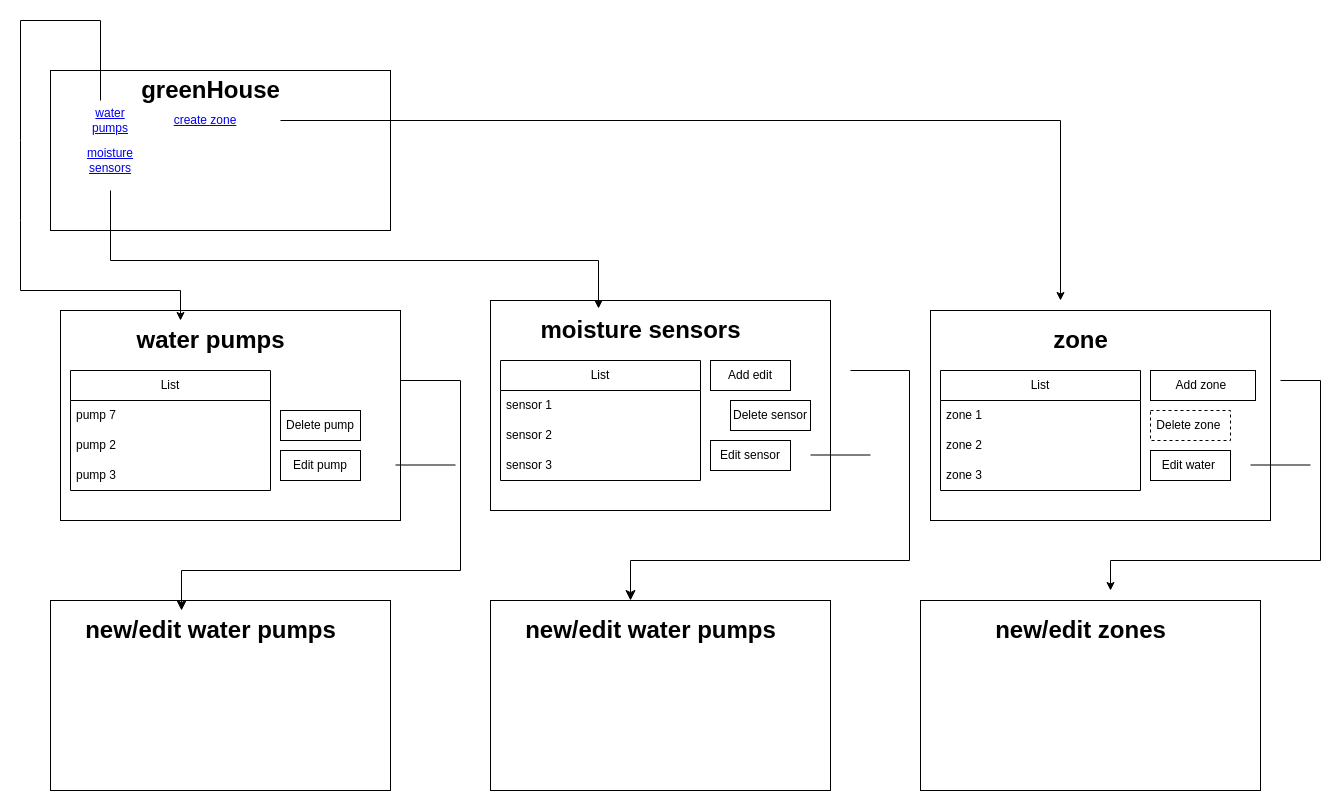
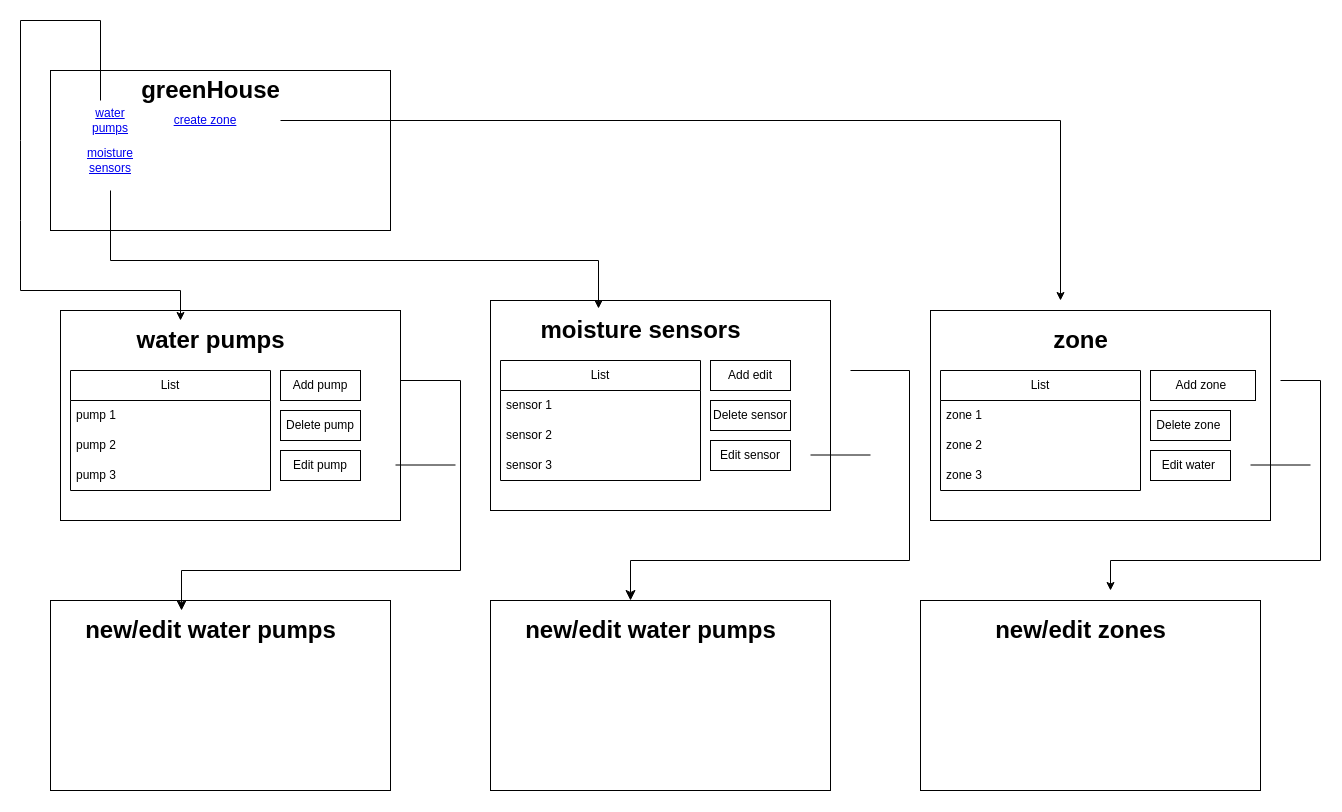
node "Add pump": added
node "pump 7": label "pump 7" -> "pump 1"
node "Delete sensor": moved (771, 416) -> (751, 416)
node "Delete zone": style dashed -> solid
